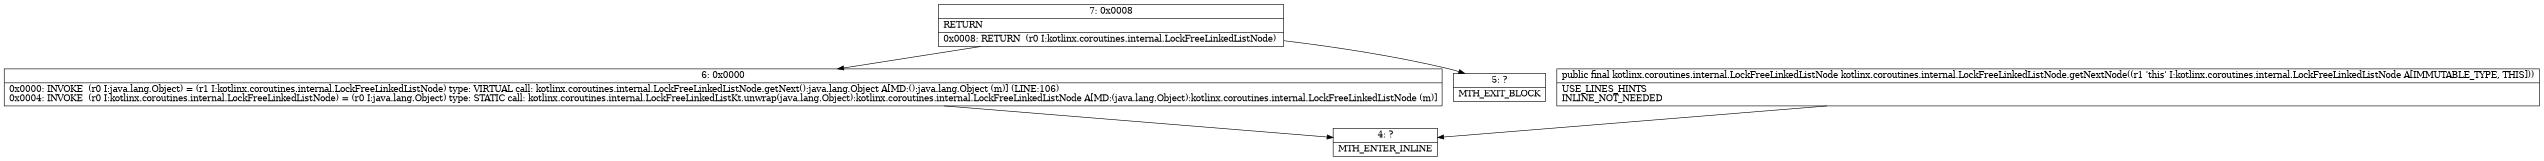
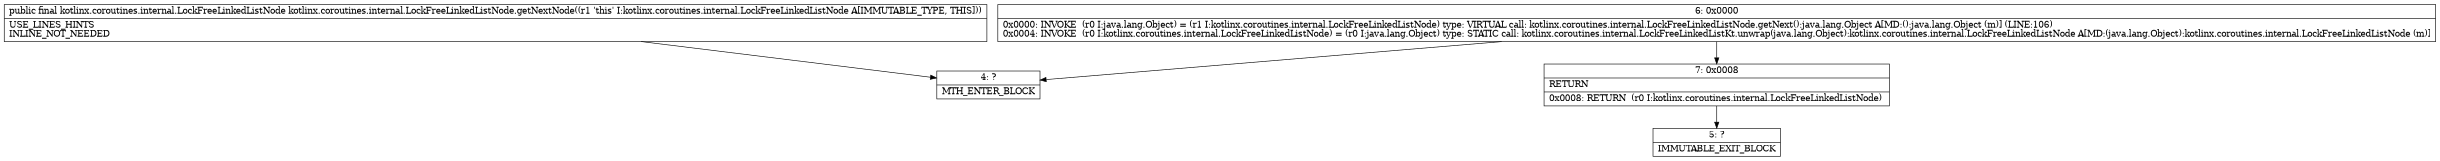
edge "7: 0x0008" -> "6: 0x0000": reversed
node "5: ?": text "MTH_EXIT_BLOCK" -> "IMMUTABLE_EXIT_BLOCK"
node "4: ?": text "MTH_ENTER_INLINE" -> "MTH_ENTER_BLOCK"
